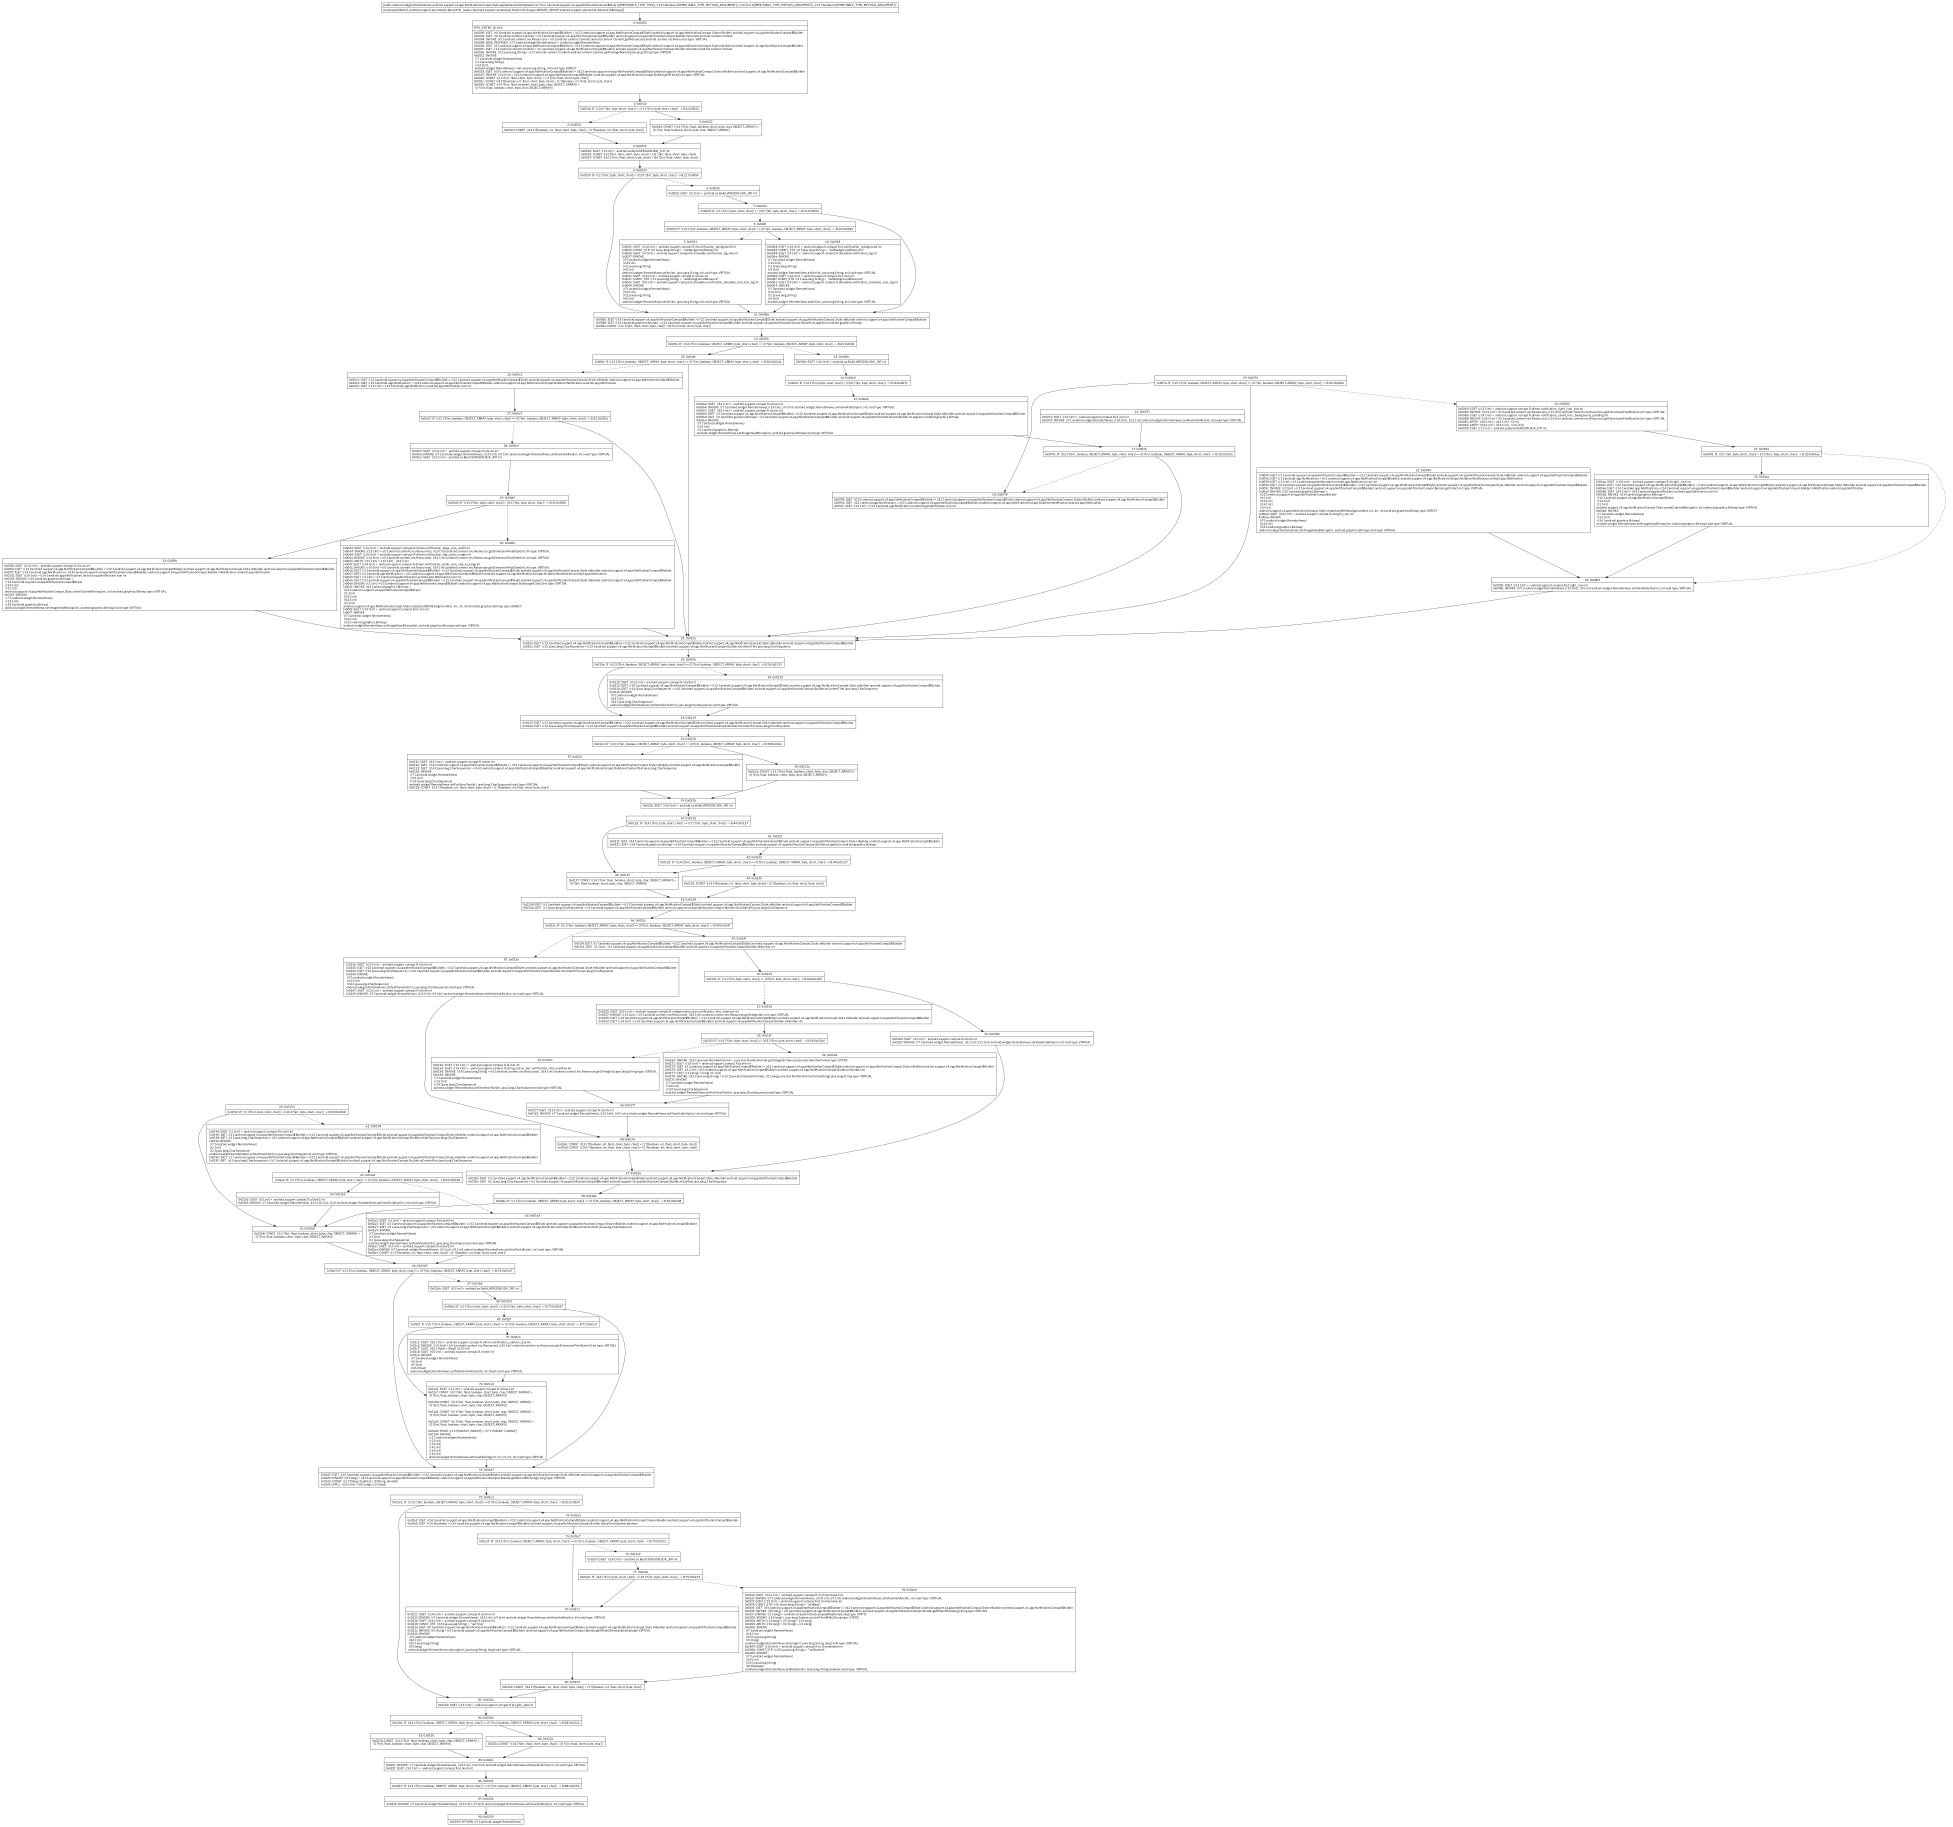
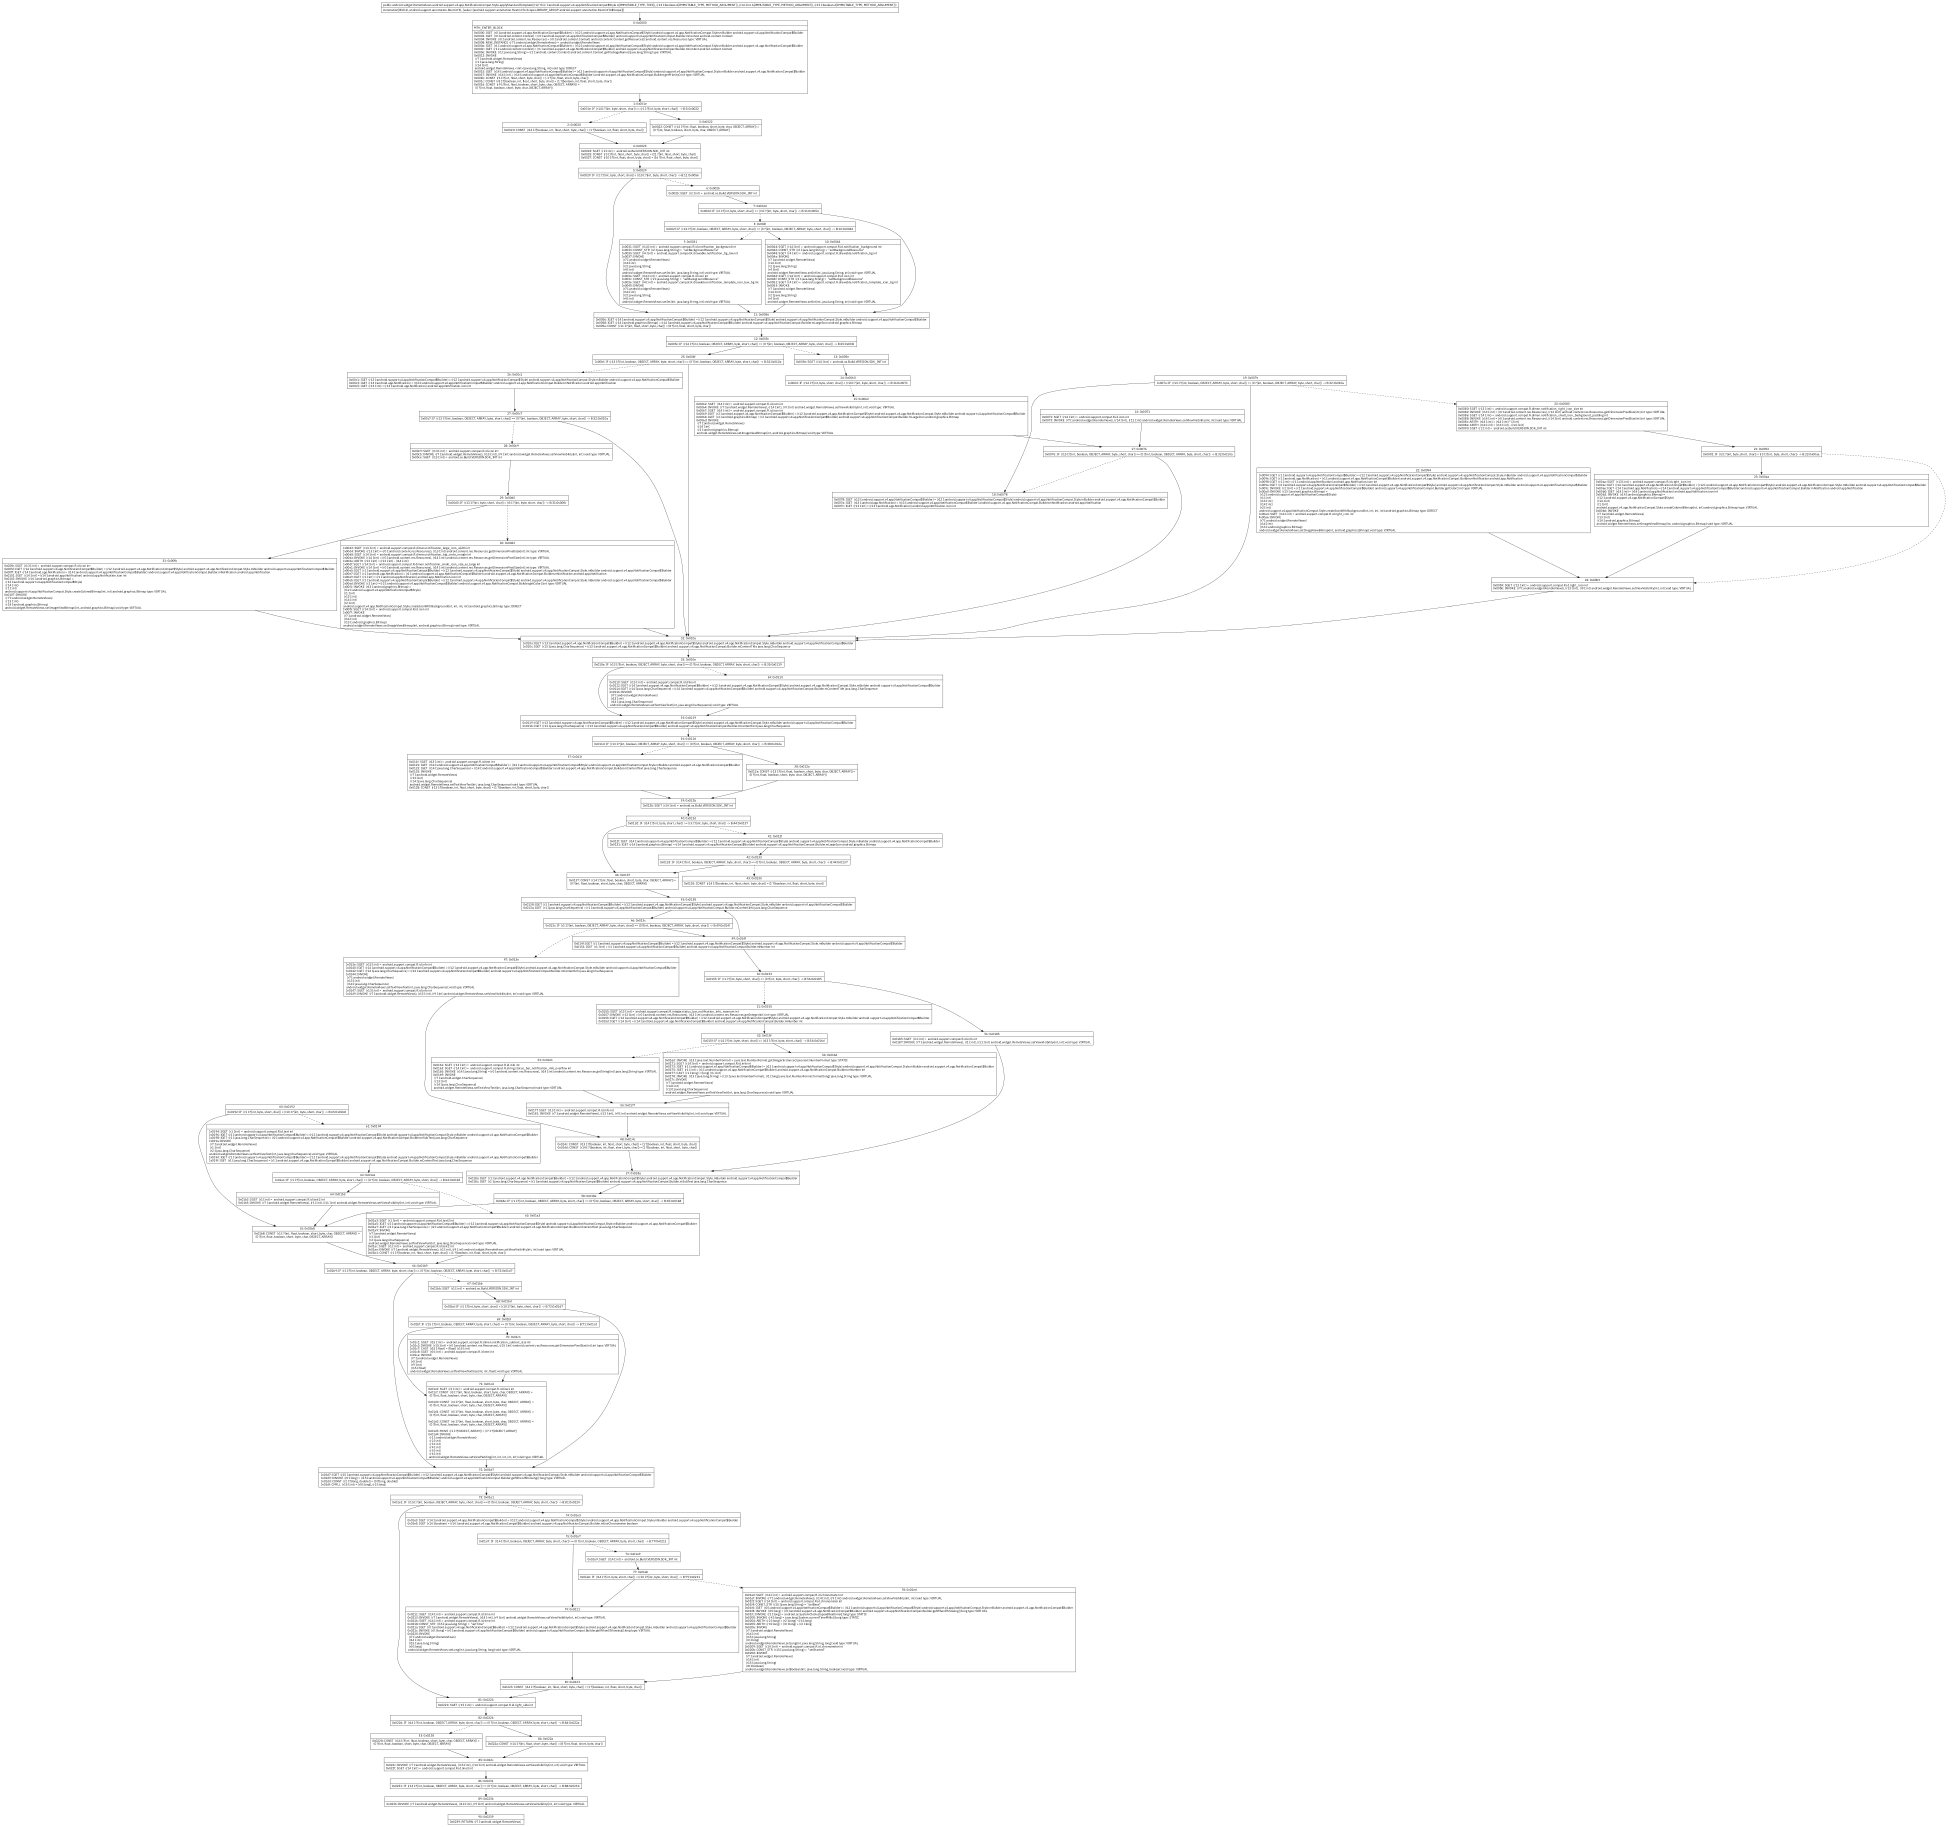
edge "40: 0x012d" -> "41: 0x012f": added
edge "43: 0x0135" -> "45: 0x0138": now "49: 0x014f" -> "45: 0x0138"
node "53: 0x0161": text "(r7 I:android.widget.RemoteViews)" -> "(r7 I:android.widget.CharSequence)"
